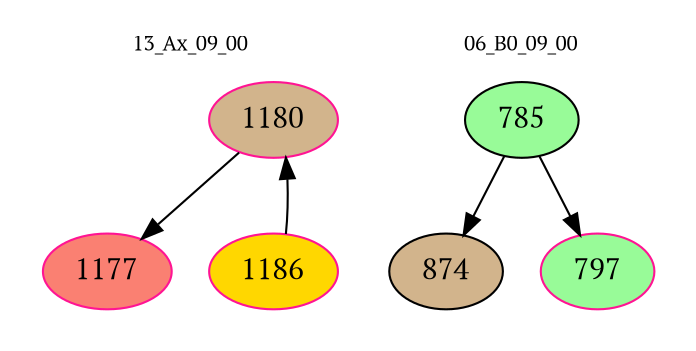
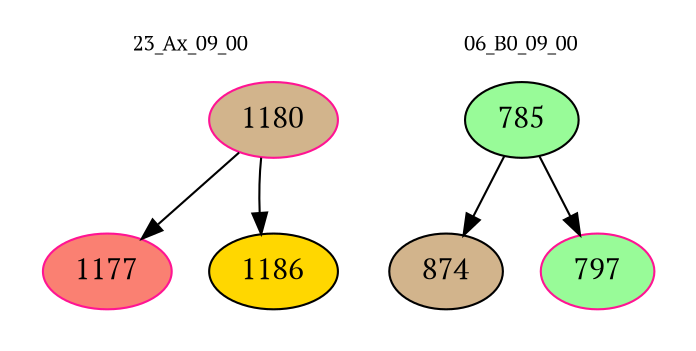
cluster "13_Ax_09_00": label "13_Ax_09_00" -> "23_Ax_09_00"
edge "1186" -> "1180": reversed
node "1186": color deeppink -> black
